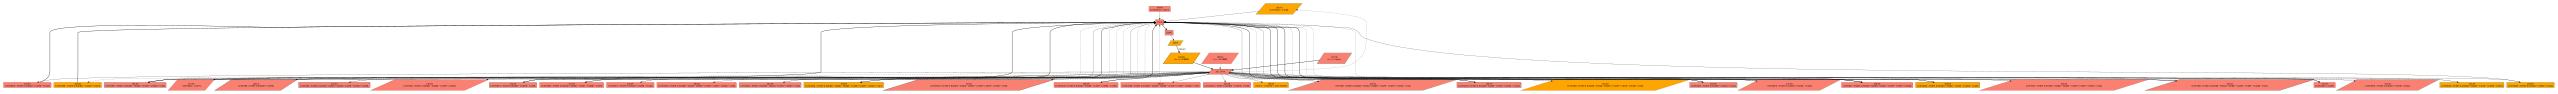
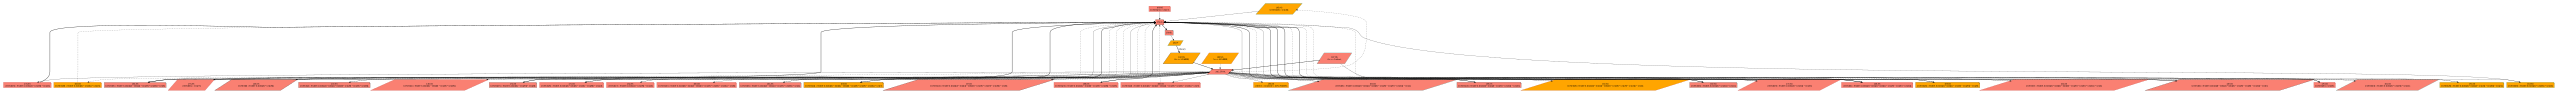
edge "164:AS CrcNext[19] = Enable & (Data[3] ^ Crc[31]) ^ Crc[15];" -> "179:AL": style bold -> dashed
node "185:NS Crc <= 32'hffffffff;": fillcolor salmon -> orange
edge "Leaf_179:AL" -> "163:AS CrcNext[18] = Enable & (Data[2] ^ Crc[30]) ^ Crc[14];": now "187:NS Crc <= CrcNext;" -> "163:AS CrcNext[18] = Enable & (Data[2] ^ Crc[30]) ^ Crc[14];"
node "167:AS CrcNext[22] = Enable & (Data[0] ^ Crc[28]) ^ Crc[18];": removed
